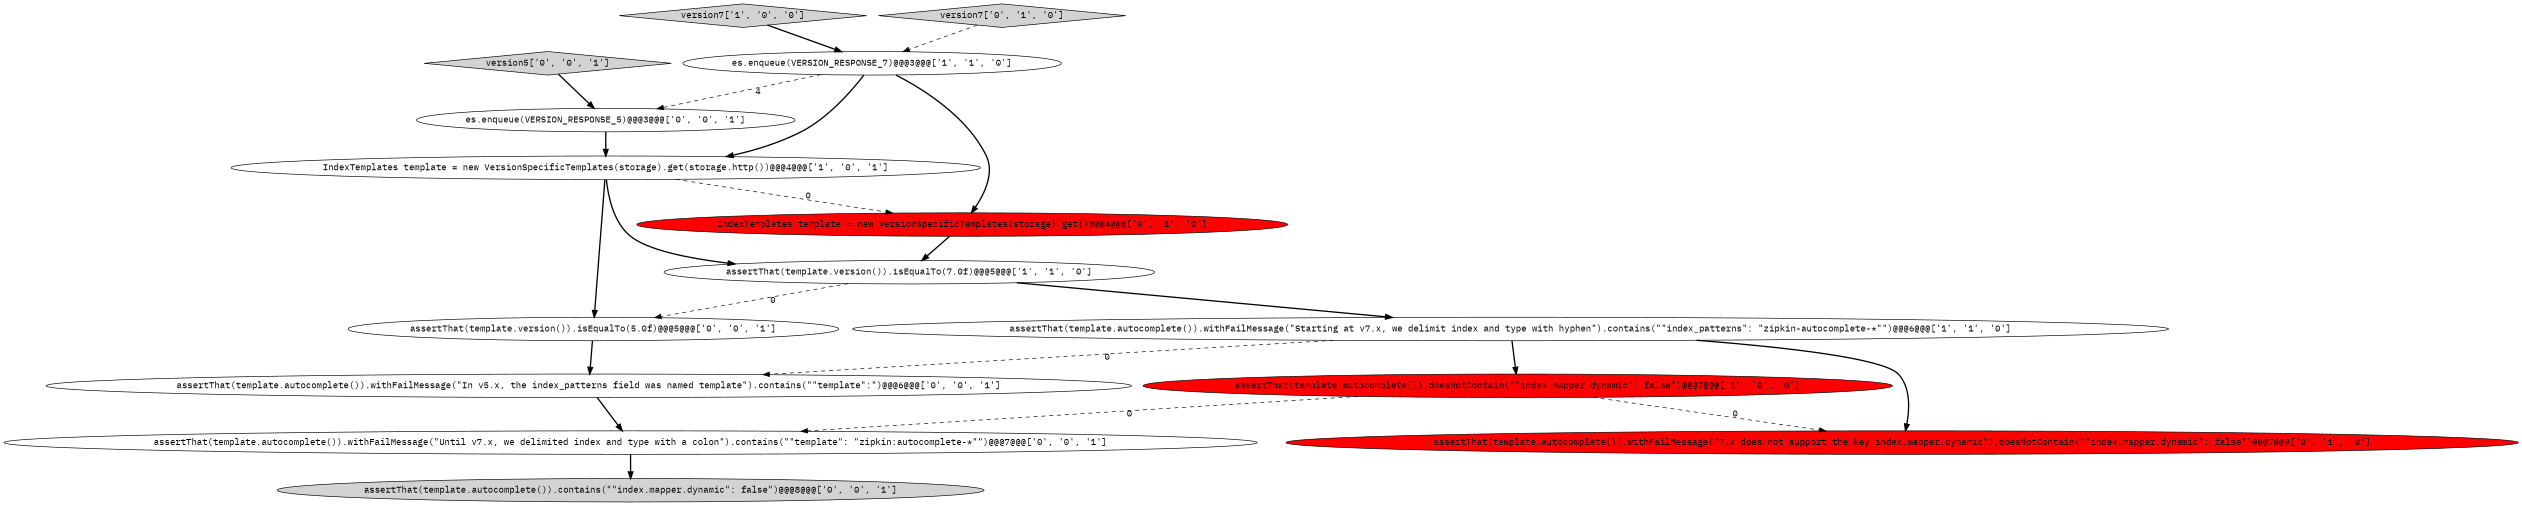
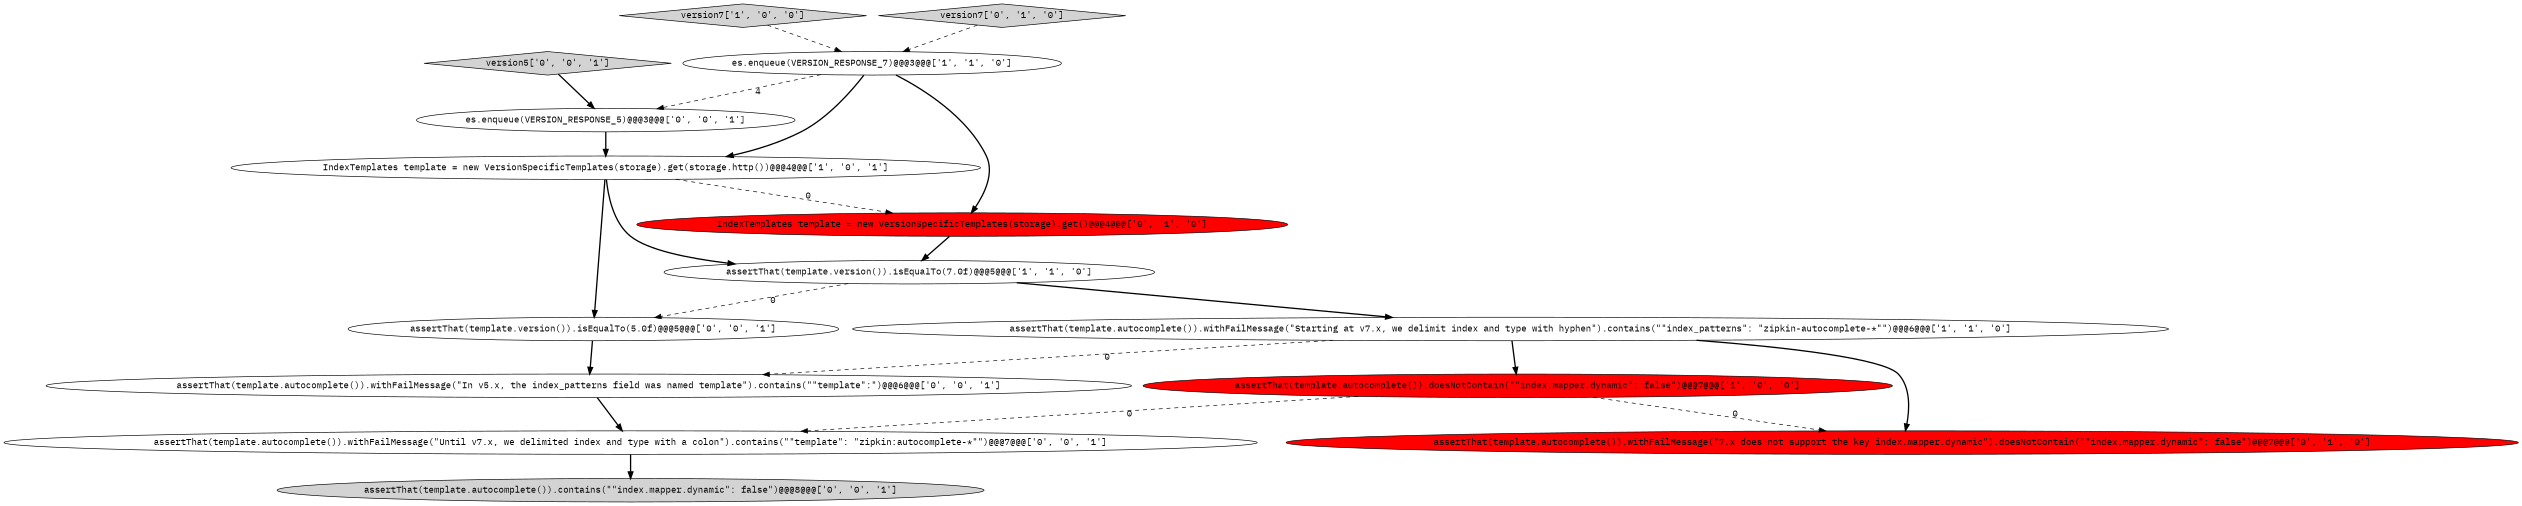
edge "version7['1', '0', '0']" -> "es.enqueue(VERSION_RESPONSE_7)@@@3@@@['1', '1', '0']": style bold -> dashed
